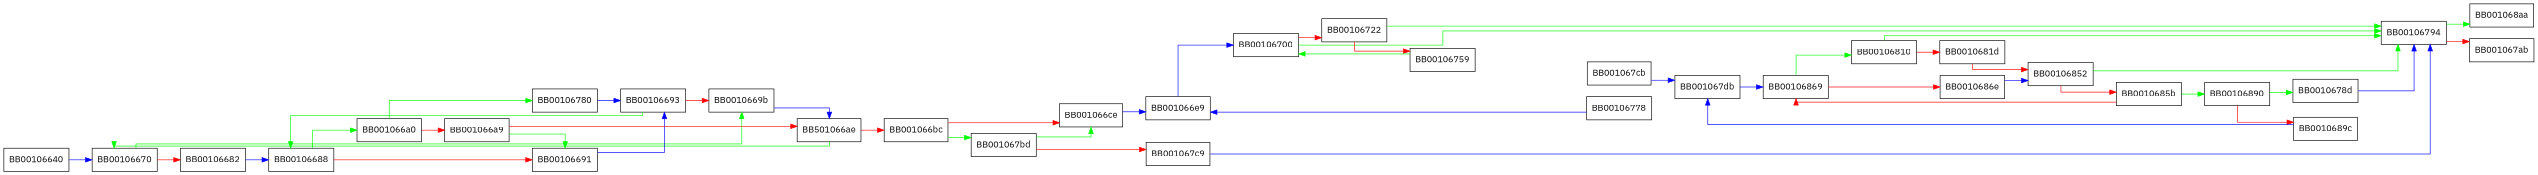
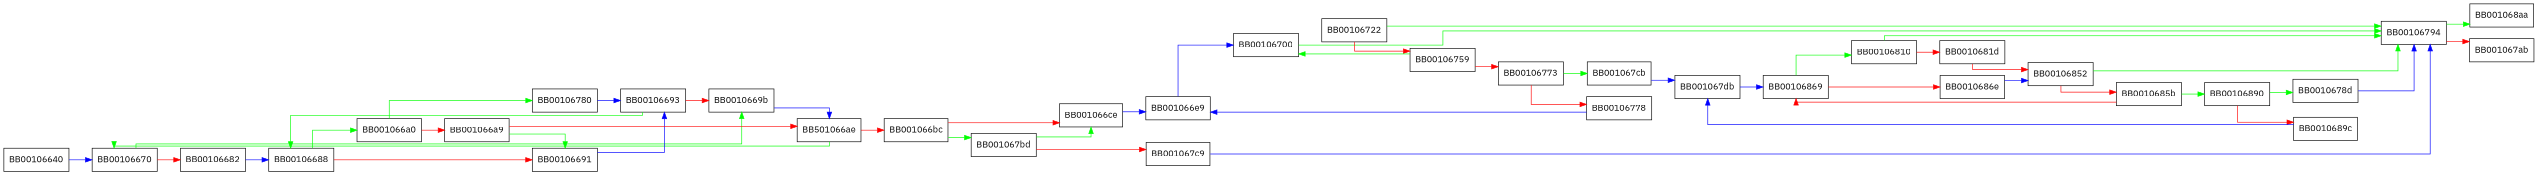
edge "BB00106700" -> "BB00106722": removed
node "BB00106773": added
